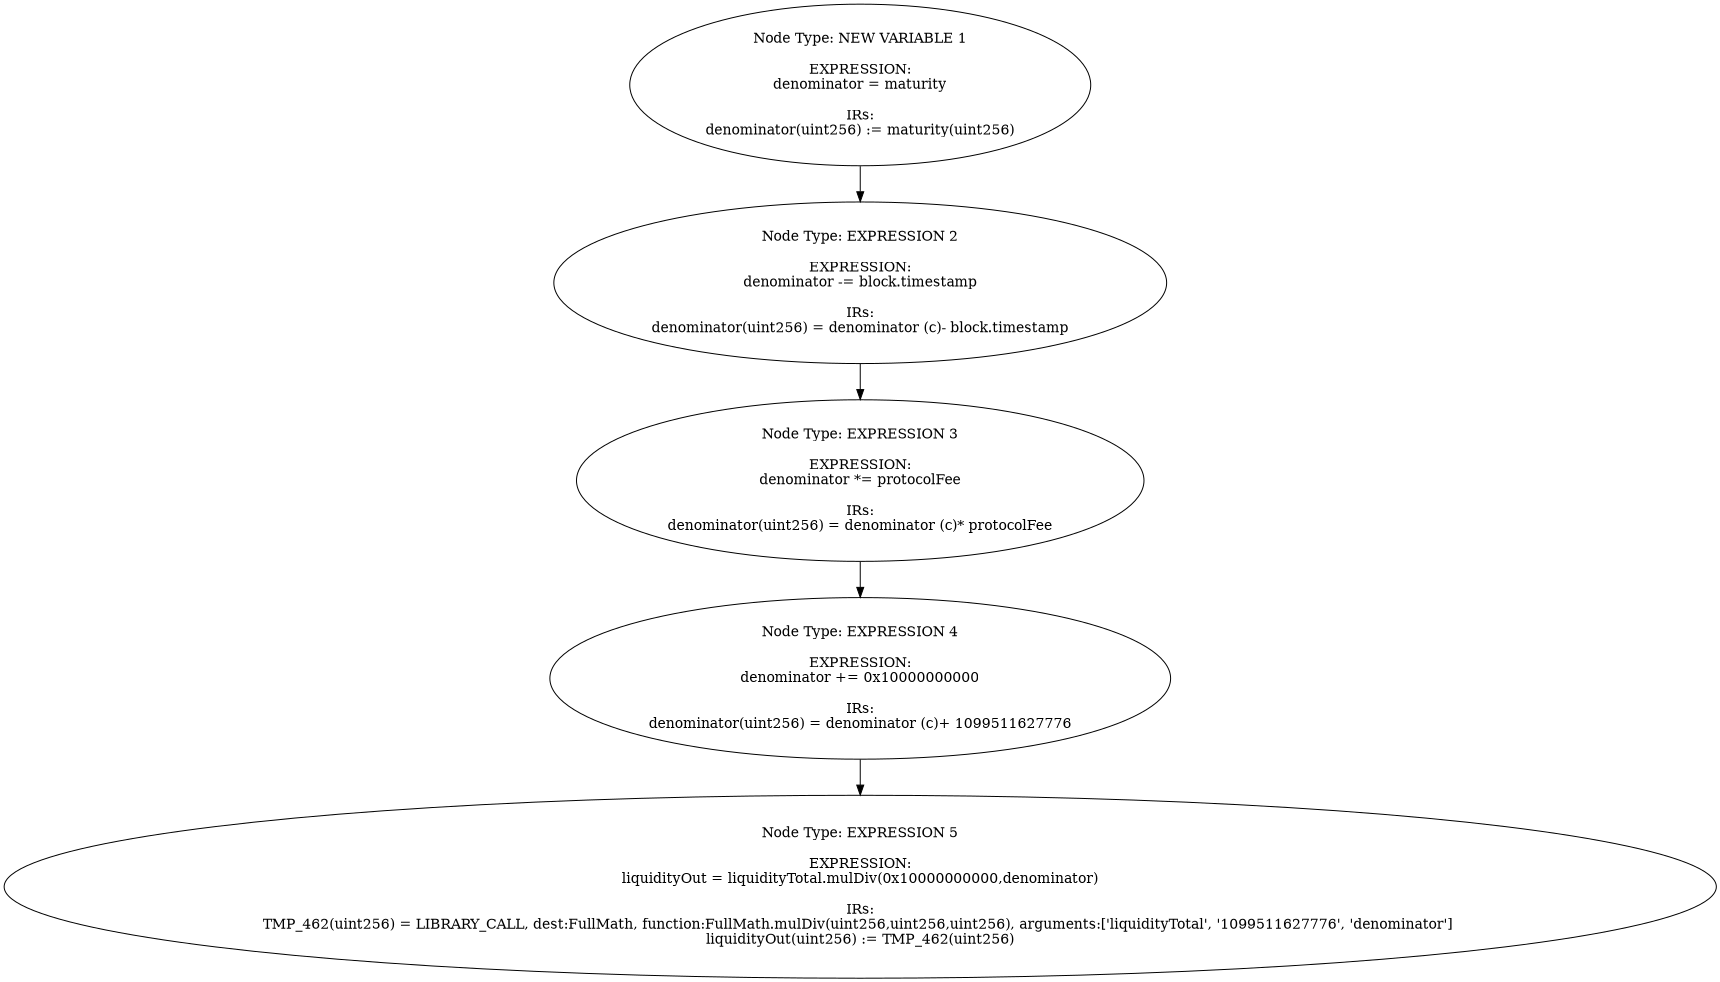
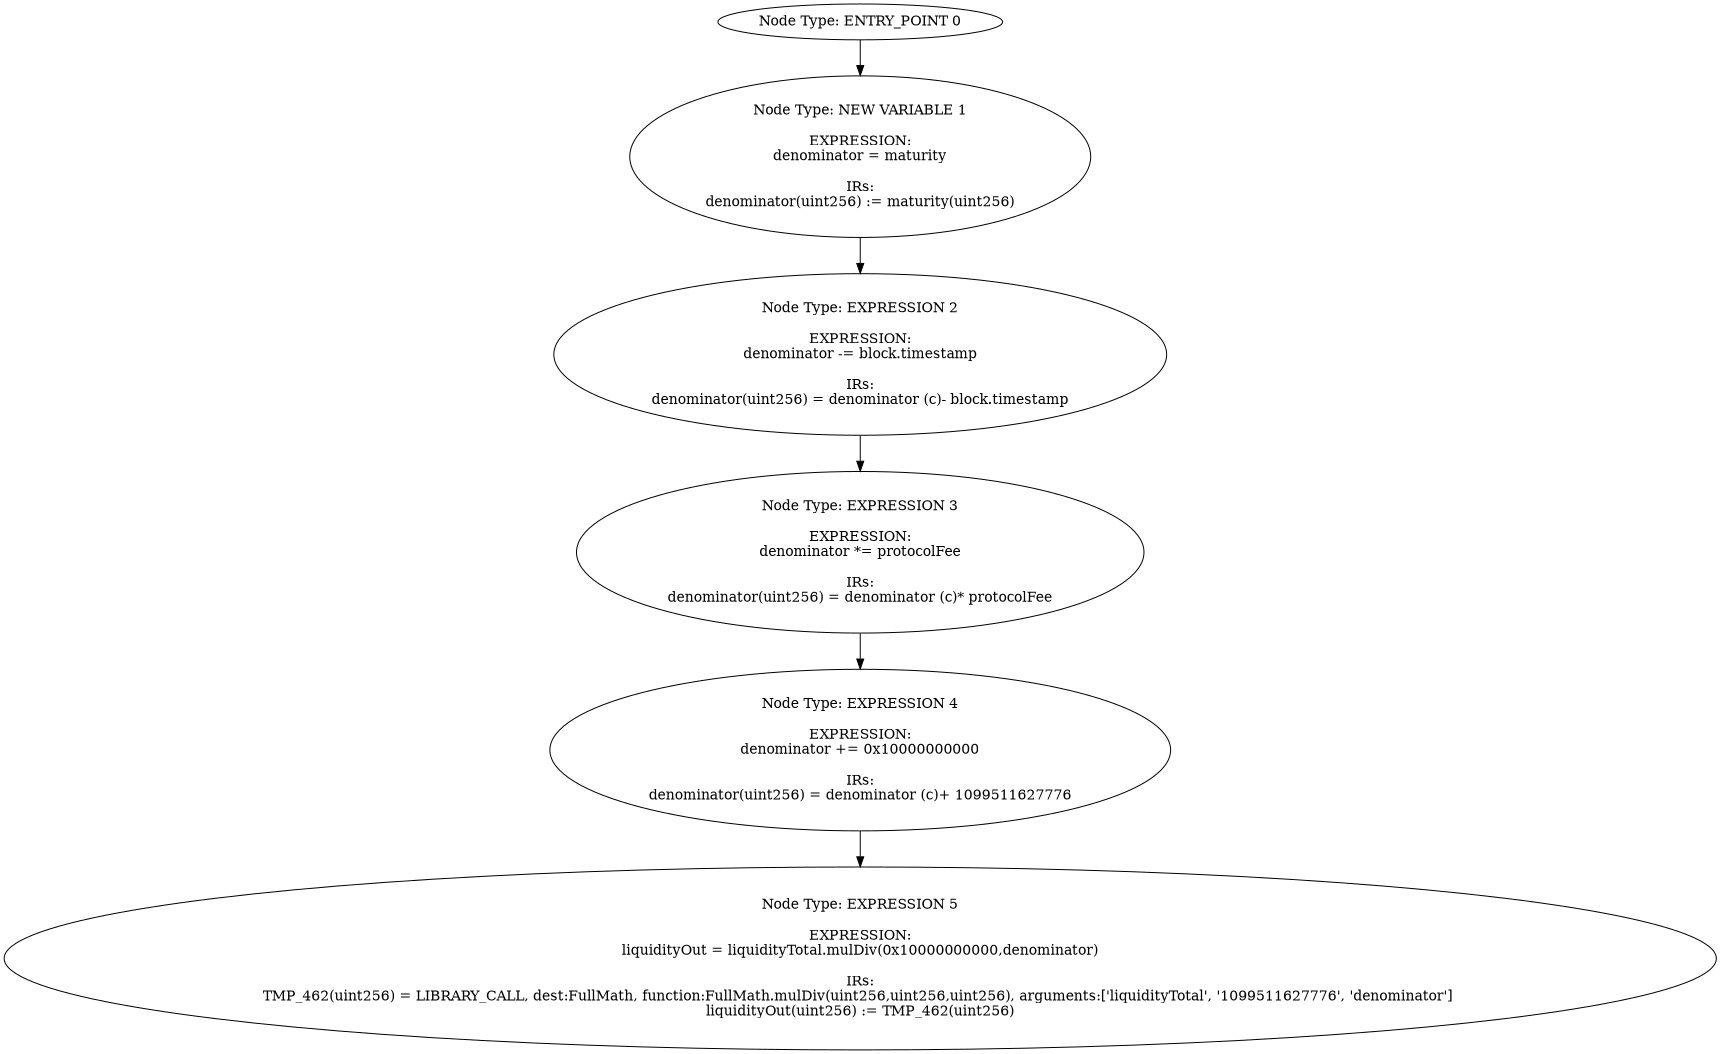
node "Node Type: ENTRY_POINT 0": added
